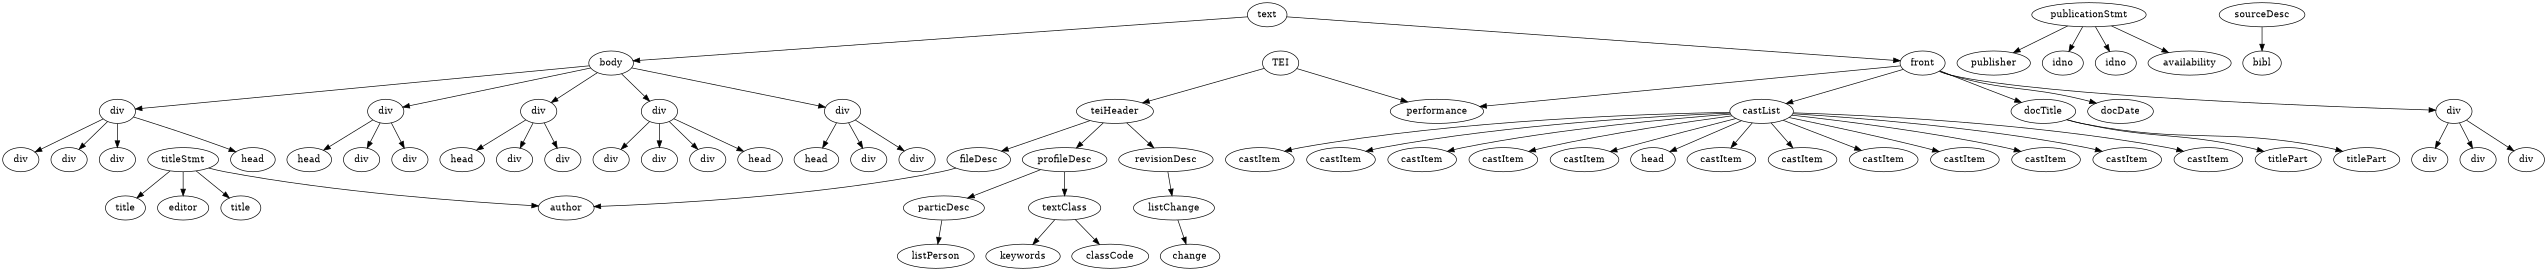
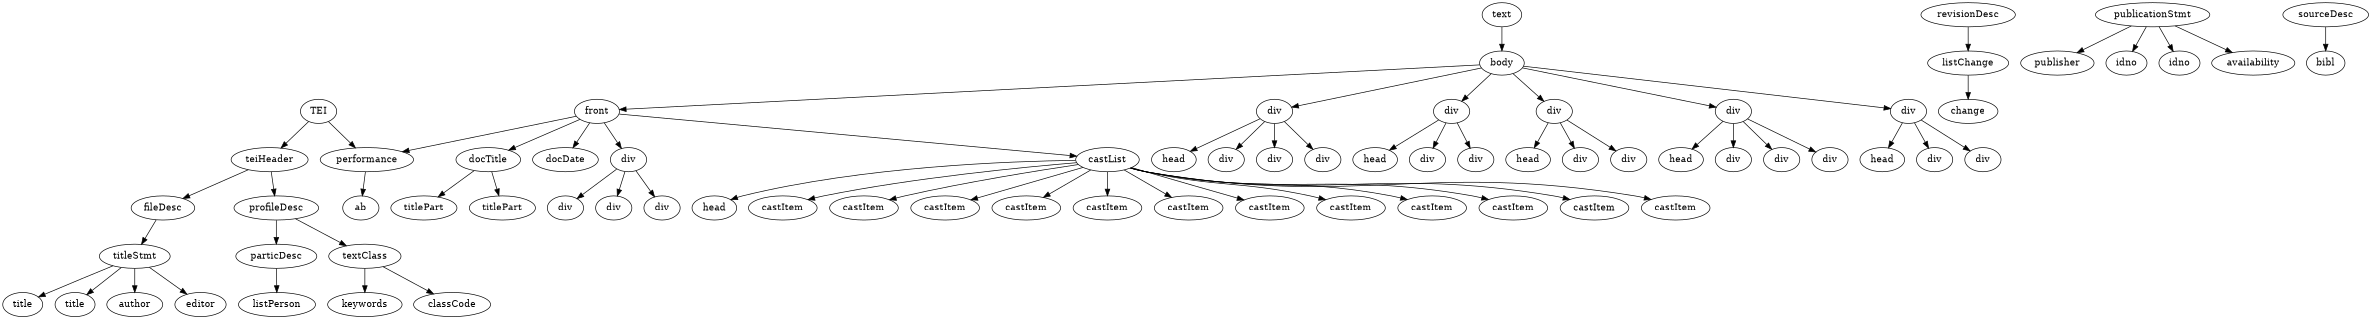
edge "text" -> "front": now "body" -> "front"
edge "teiHeader" -> "revisionDesc": removed
edge "fileDesc" -> "author": now "fileDesc" -> "titleStmt"
node "ab": added
